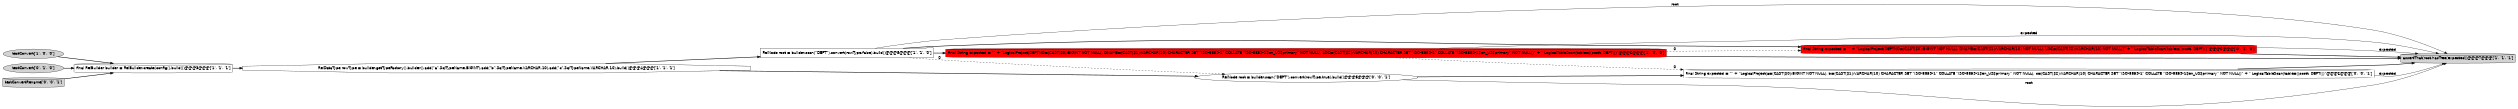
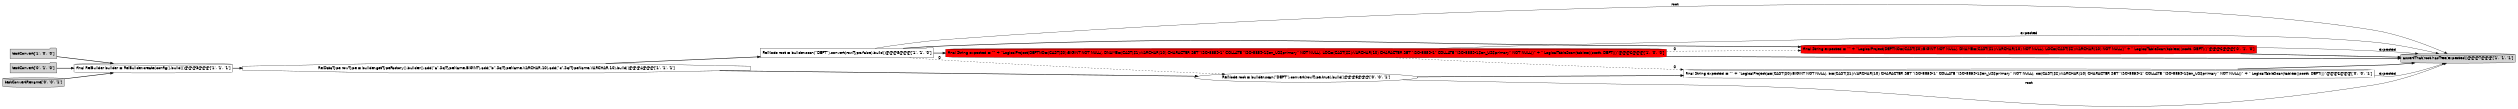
node "testConvert['1', '0', '0']": shape ellipse -> folder
node "testConvert['0', '1', '0']": shape ellipse -> folder
